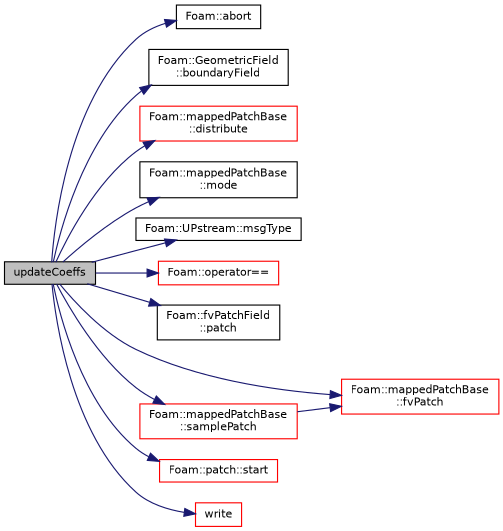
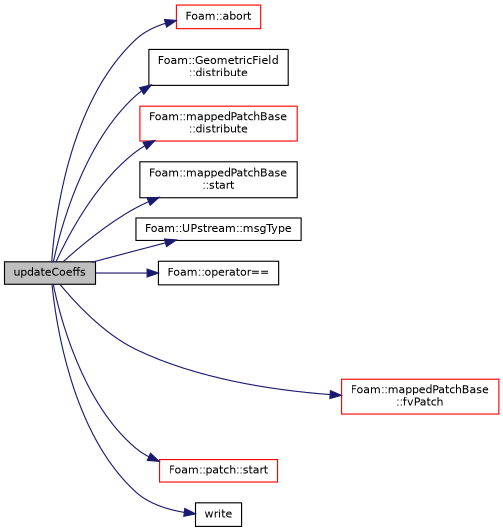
node "Foam::abort": color black -> red
node "Foam::GeometricField ::boundaryField": label "Foam::GeometricField ::boundaryField" -> "Foam::GeometricField ::distribute"
node "Foam::mappedPatchBase ::mode": label "Foam::mappedPatchBase ::mode" -> "Foam::mappedPatchBase ::start"
node "Foam::operator==": color red -> black
node "Foam::fvPatchField ::patch": removed
node "Foam::mappedPatchBase ::samplePatch": removed
node "write": color red -> black
